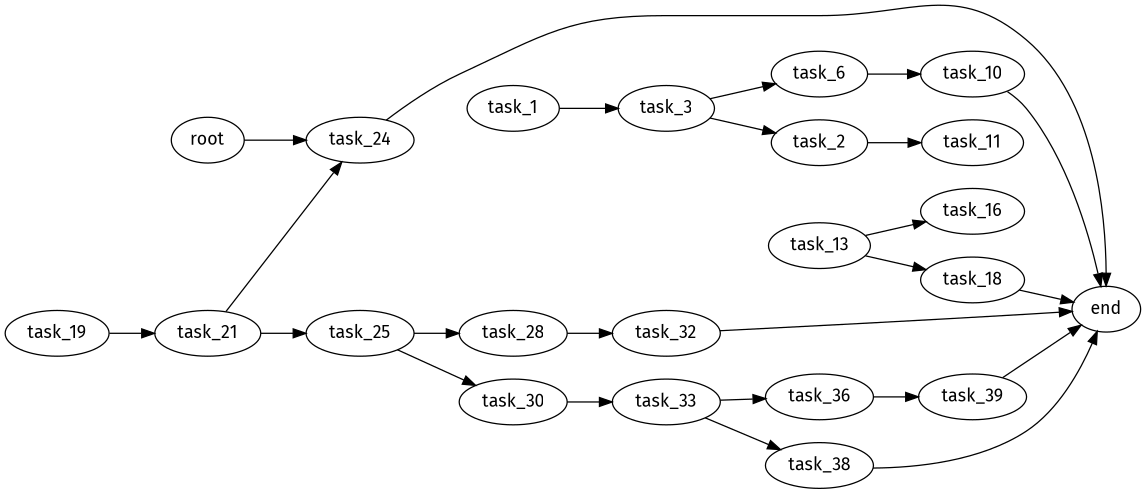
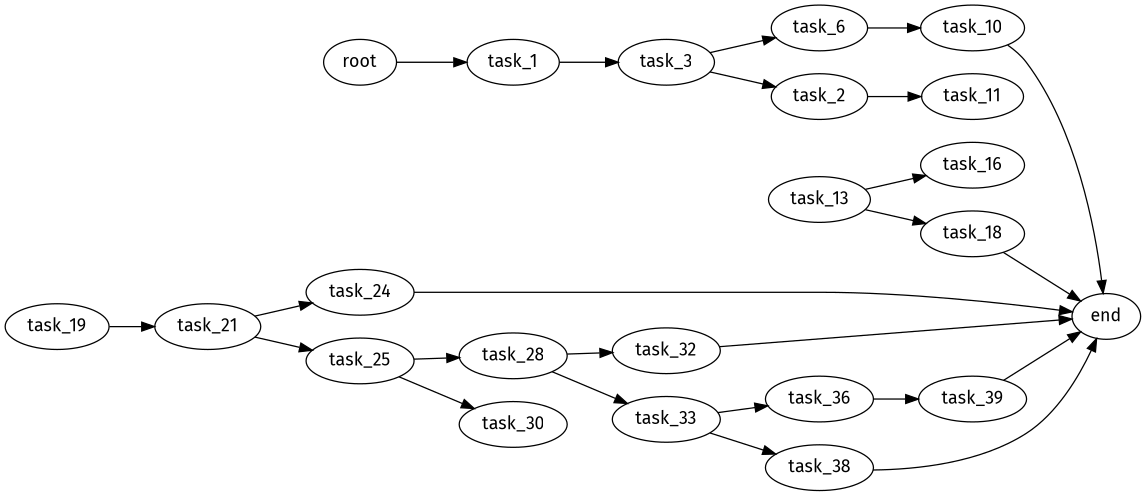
edge "root" -> "task_24": now "root" -> "task_1"
edge "task_30" -> "task_33": now "task_28" -> "task_33"
